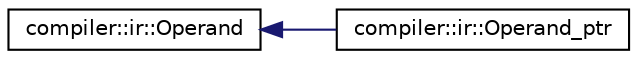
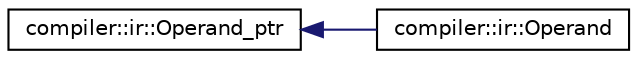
edge "compiler::ir::Operand_ptr" -> "compiler::ir::Operand": reversed
